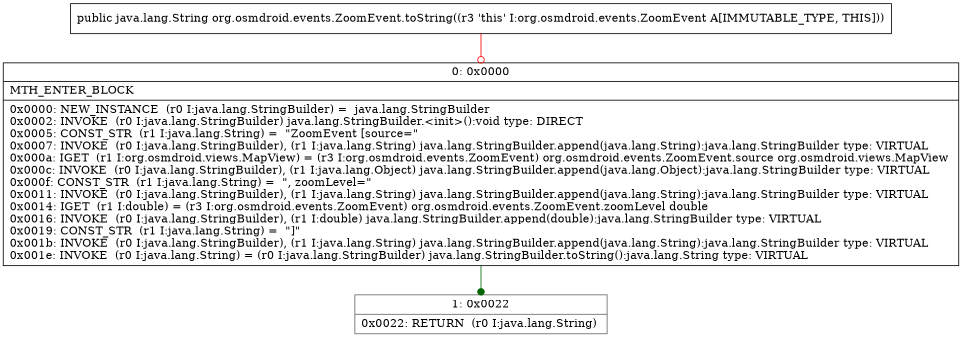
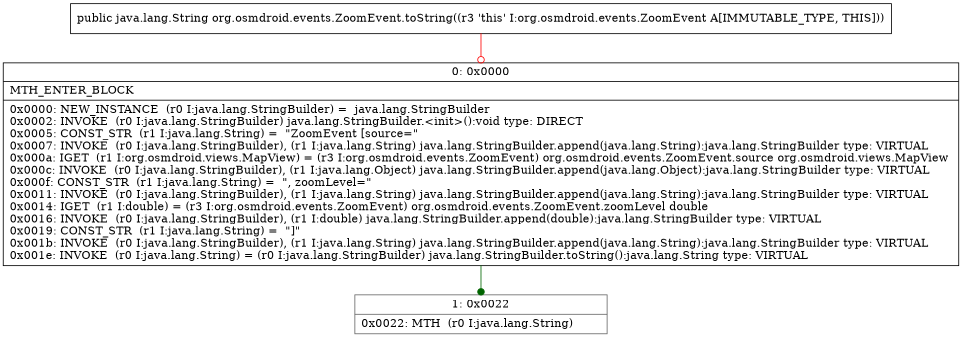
node "1: 0x0022": text "0x0022: RETURN  (r0 I:java.lang.String)" -> "0x0022: MTH  (r0 I:java.lang.String)"
